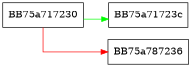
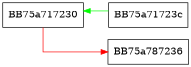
edge "BB75a717230" -> "BB75a71723c": reversed
